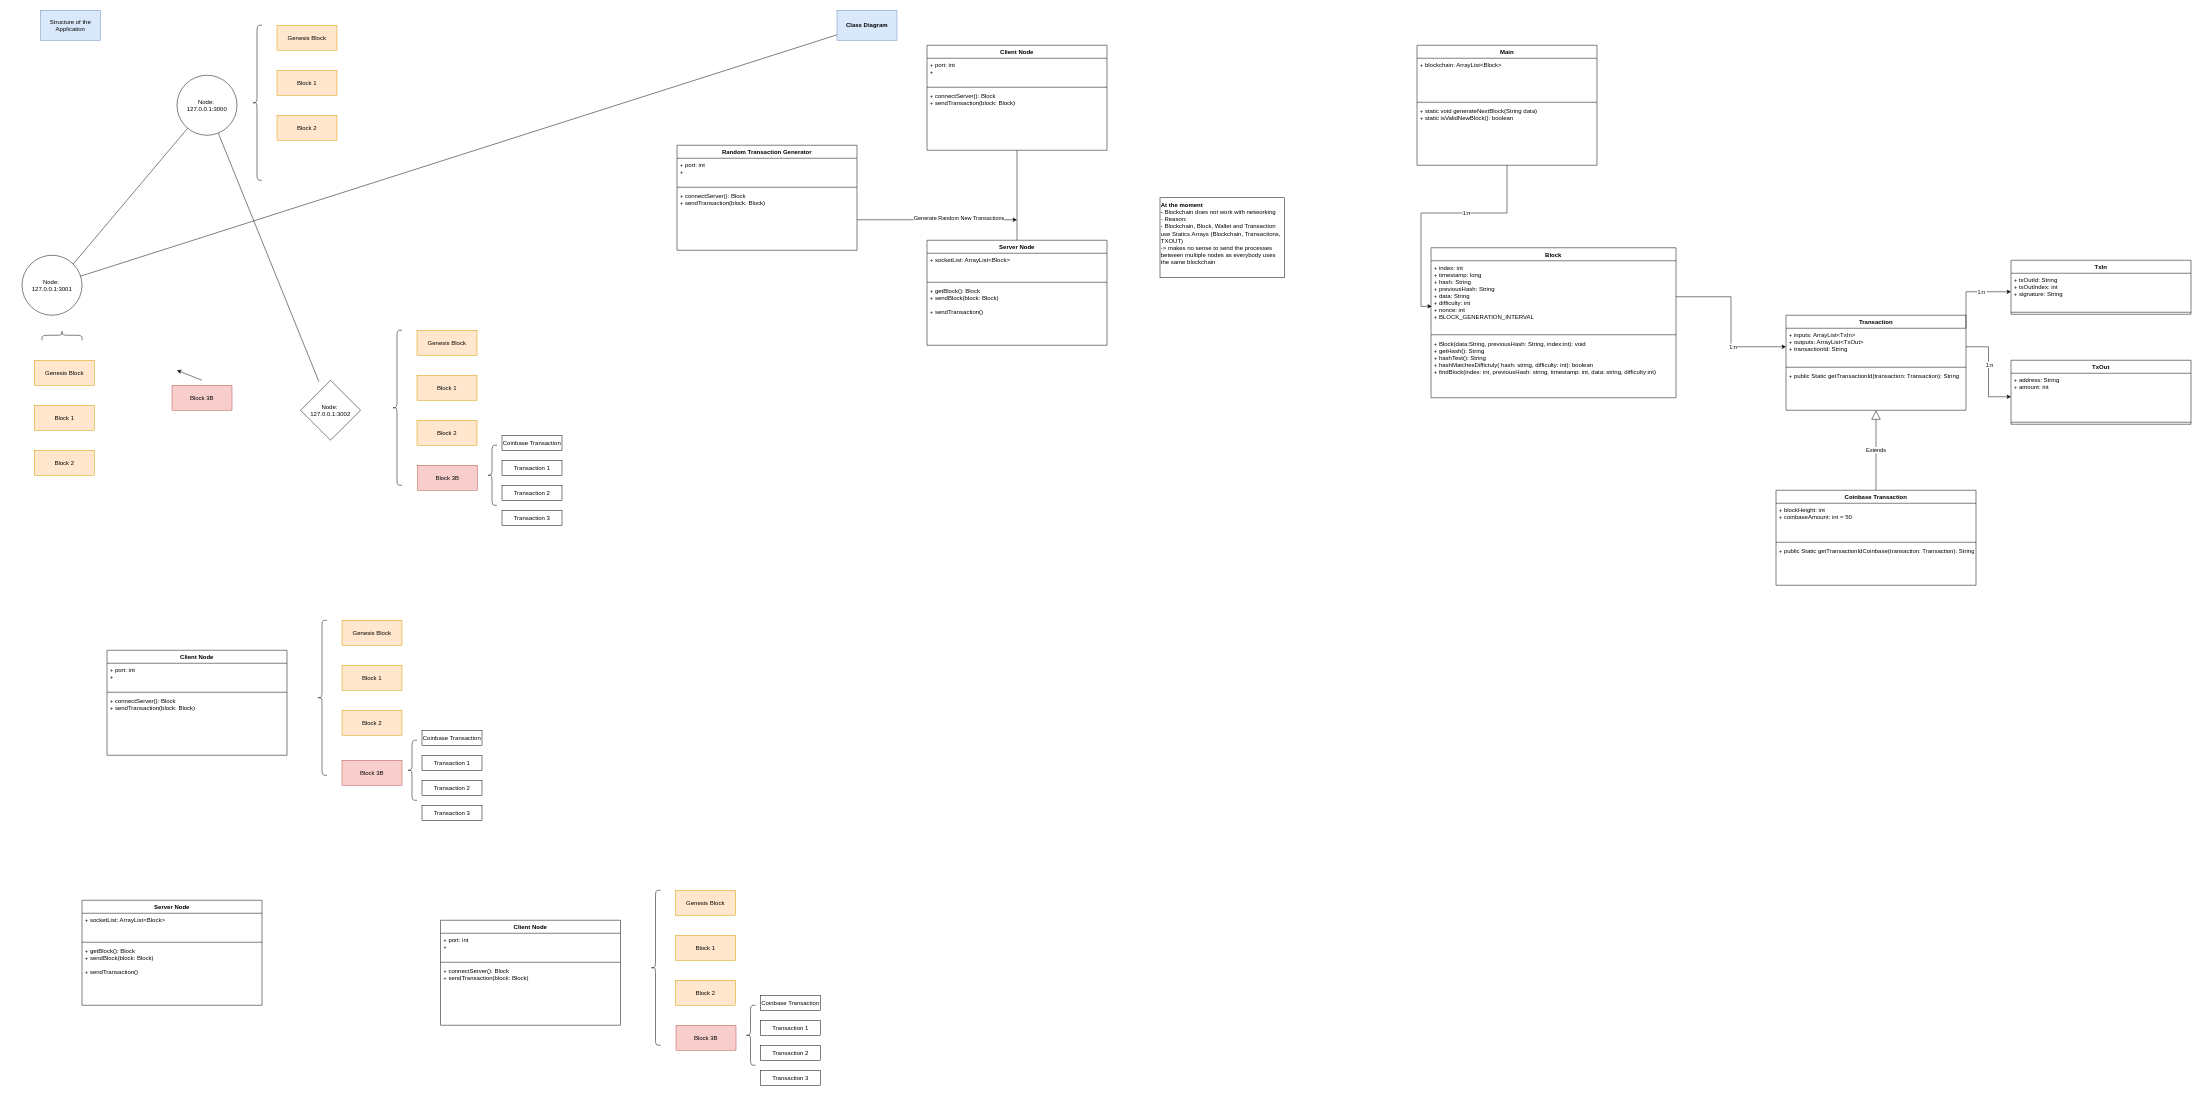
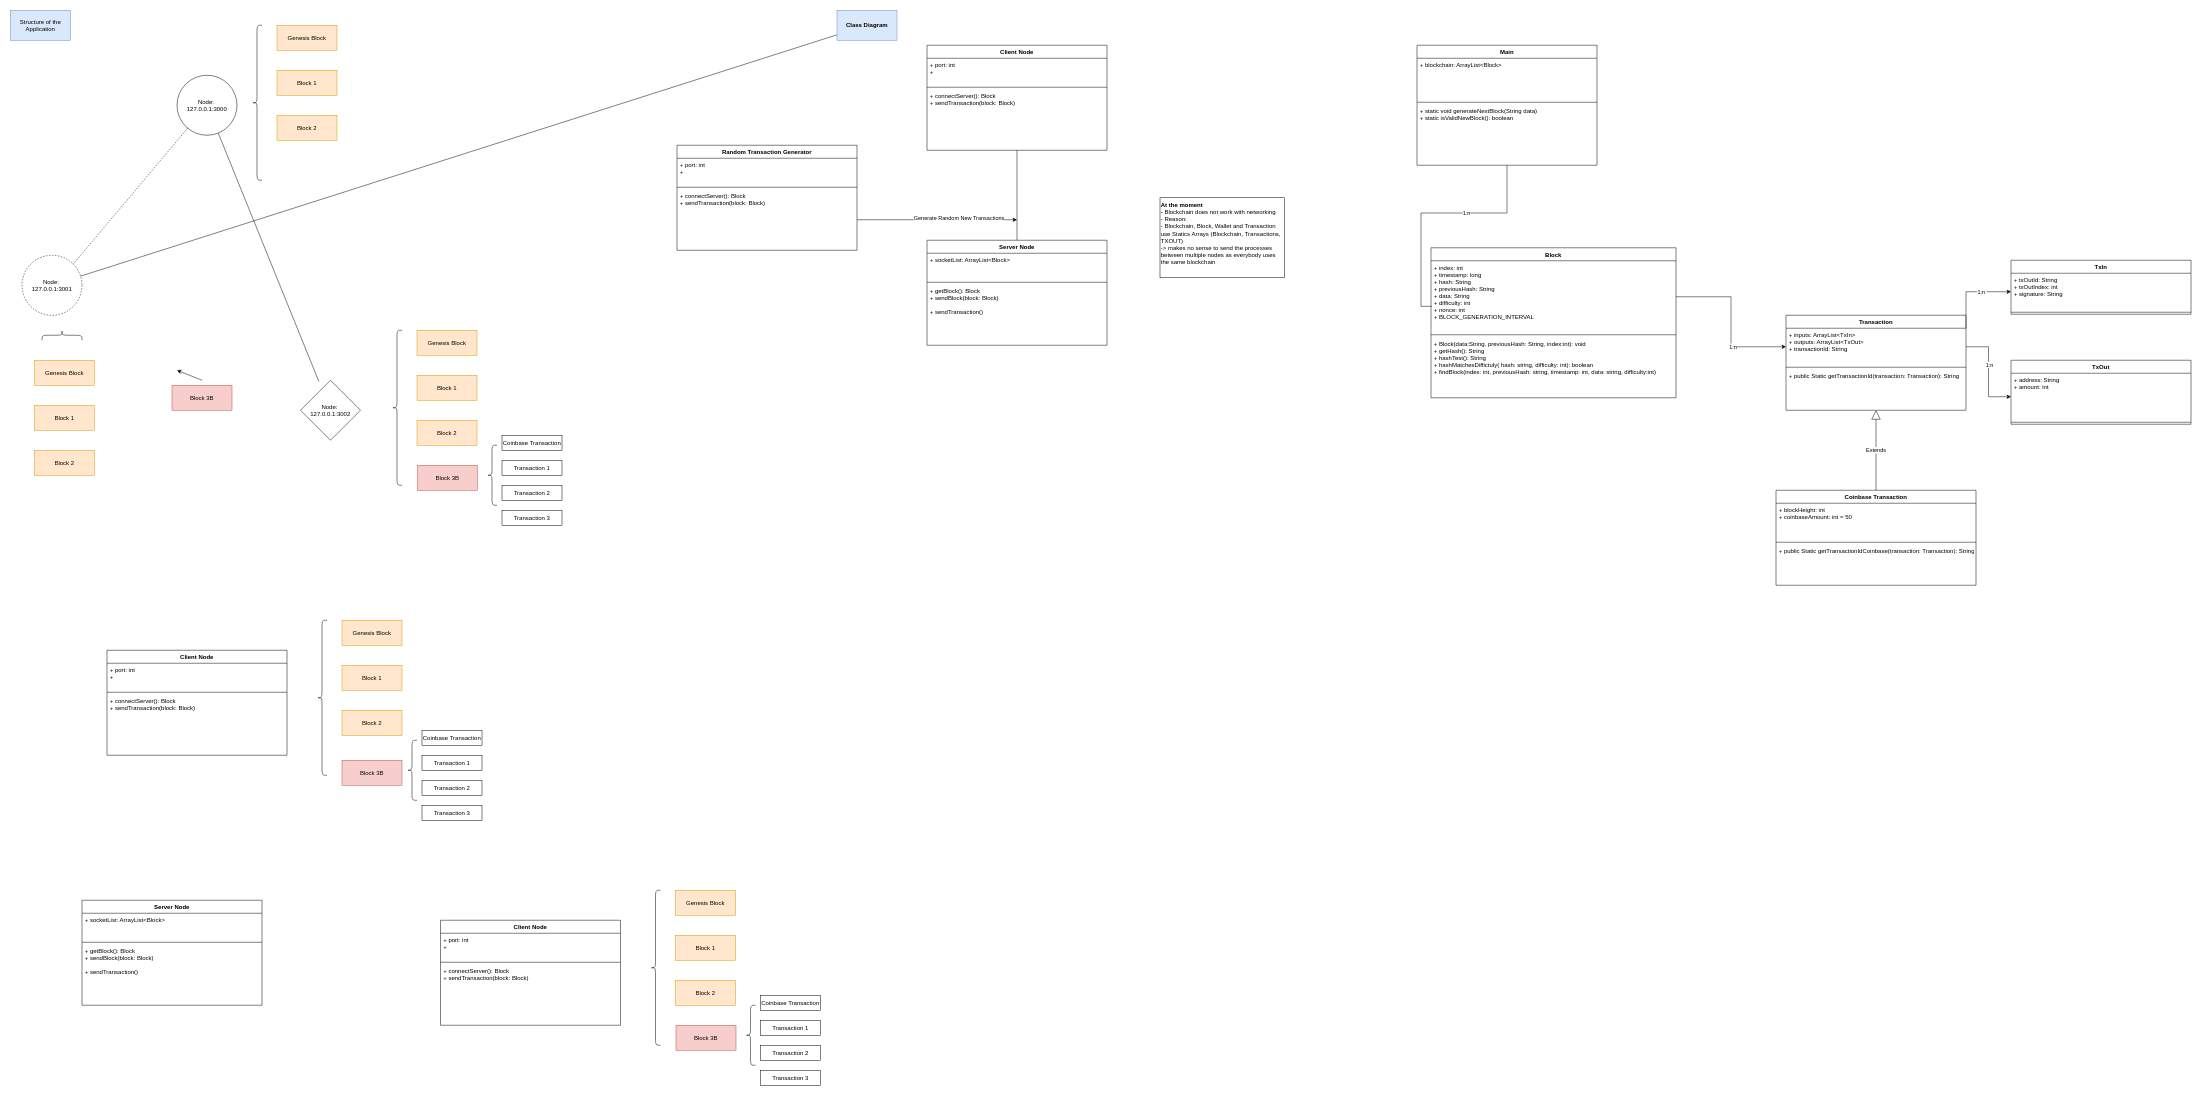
node "Structure of the Application": moved (70, 25) -> (40, 25)
edge "Node: 127.0.0.1:3000" -- "Node: 127.0.0.1:3001": style solid -> dashed
node "Node: 127.0.0.1:3001": style solid -> dashed
edge "Main" -> "+ index: int + timestamp: long + hash: String + previousHash: String + data: String + difficulty: int + nonce: int + BLOCK_GENERATION_INTERVAL": arrowhead classic -> none
